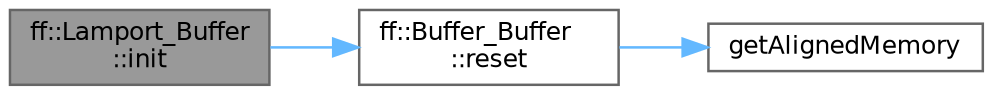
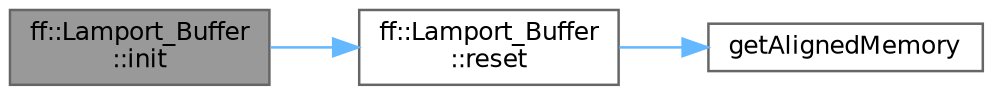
node "ff::Buffer_Buffer ::reset": label "ff::Buffer_Buffer ::reset" -> "ff::Lamport_Buffer ::reset"
